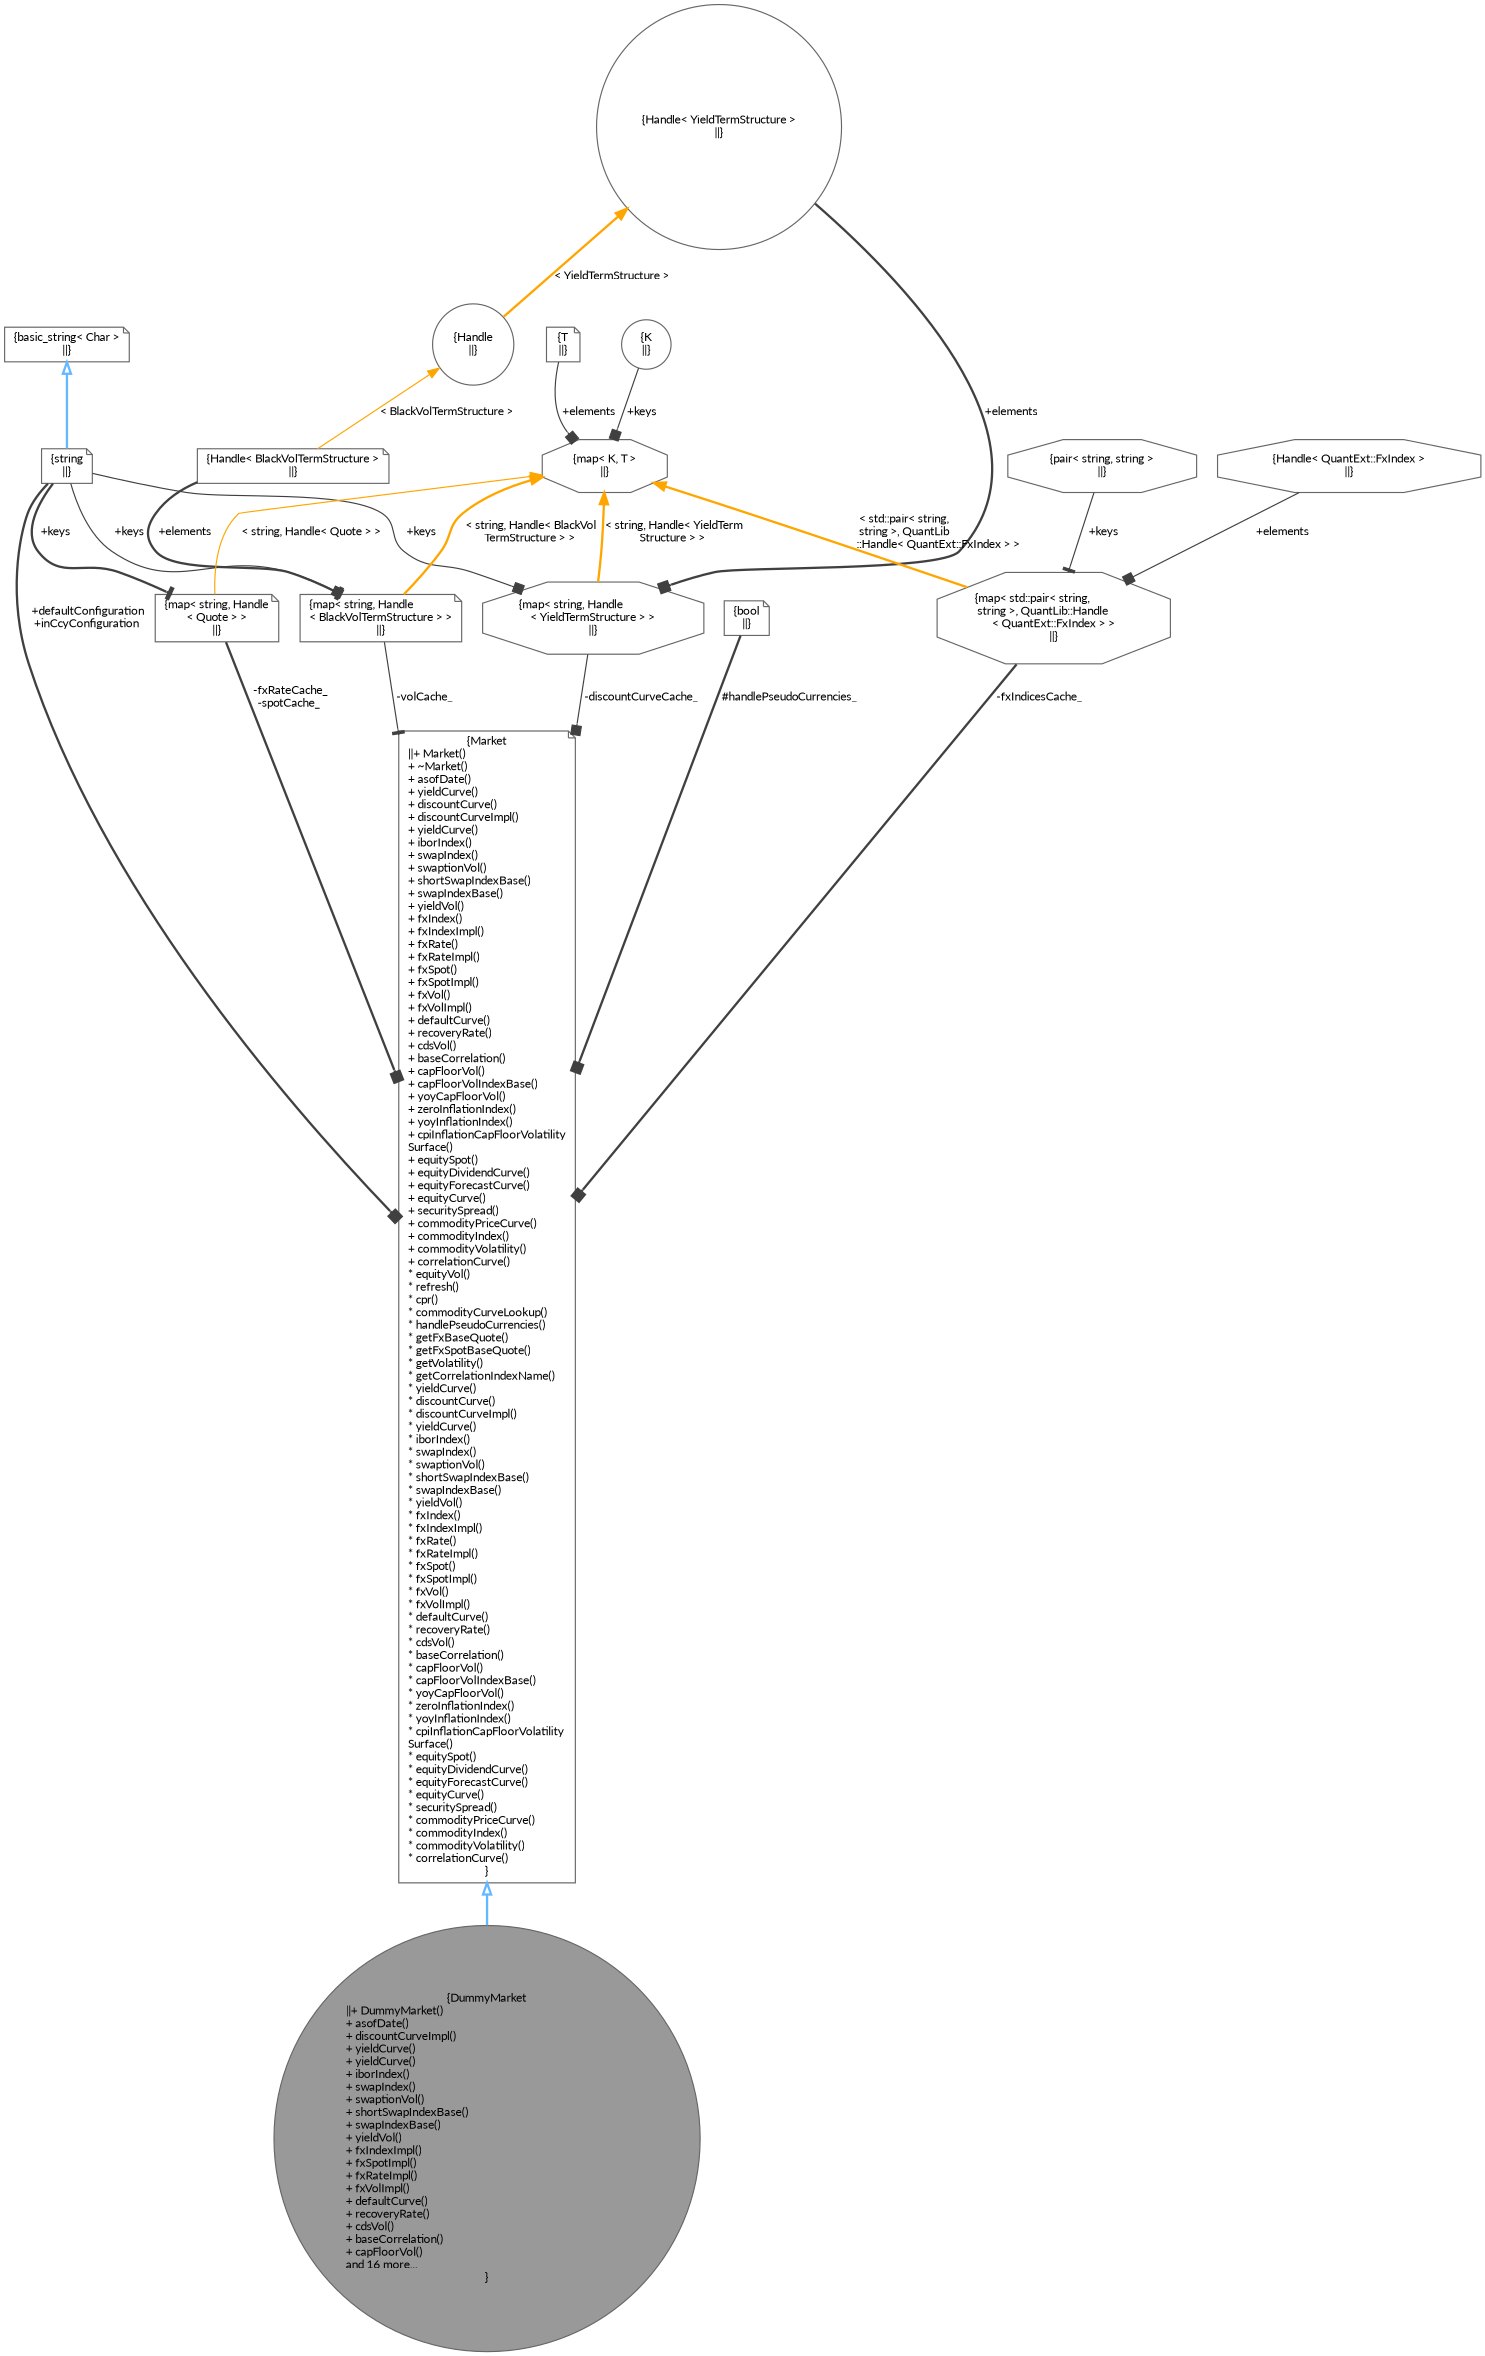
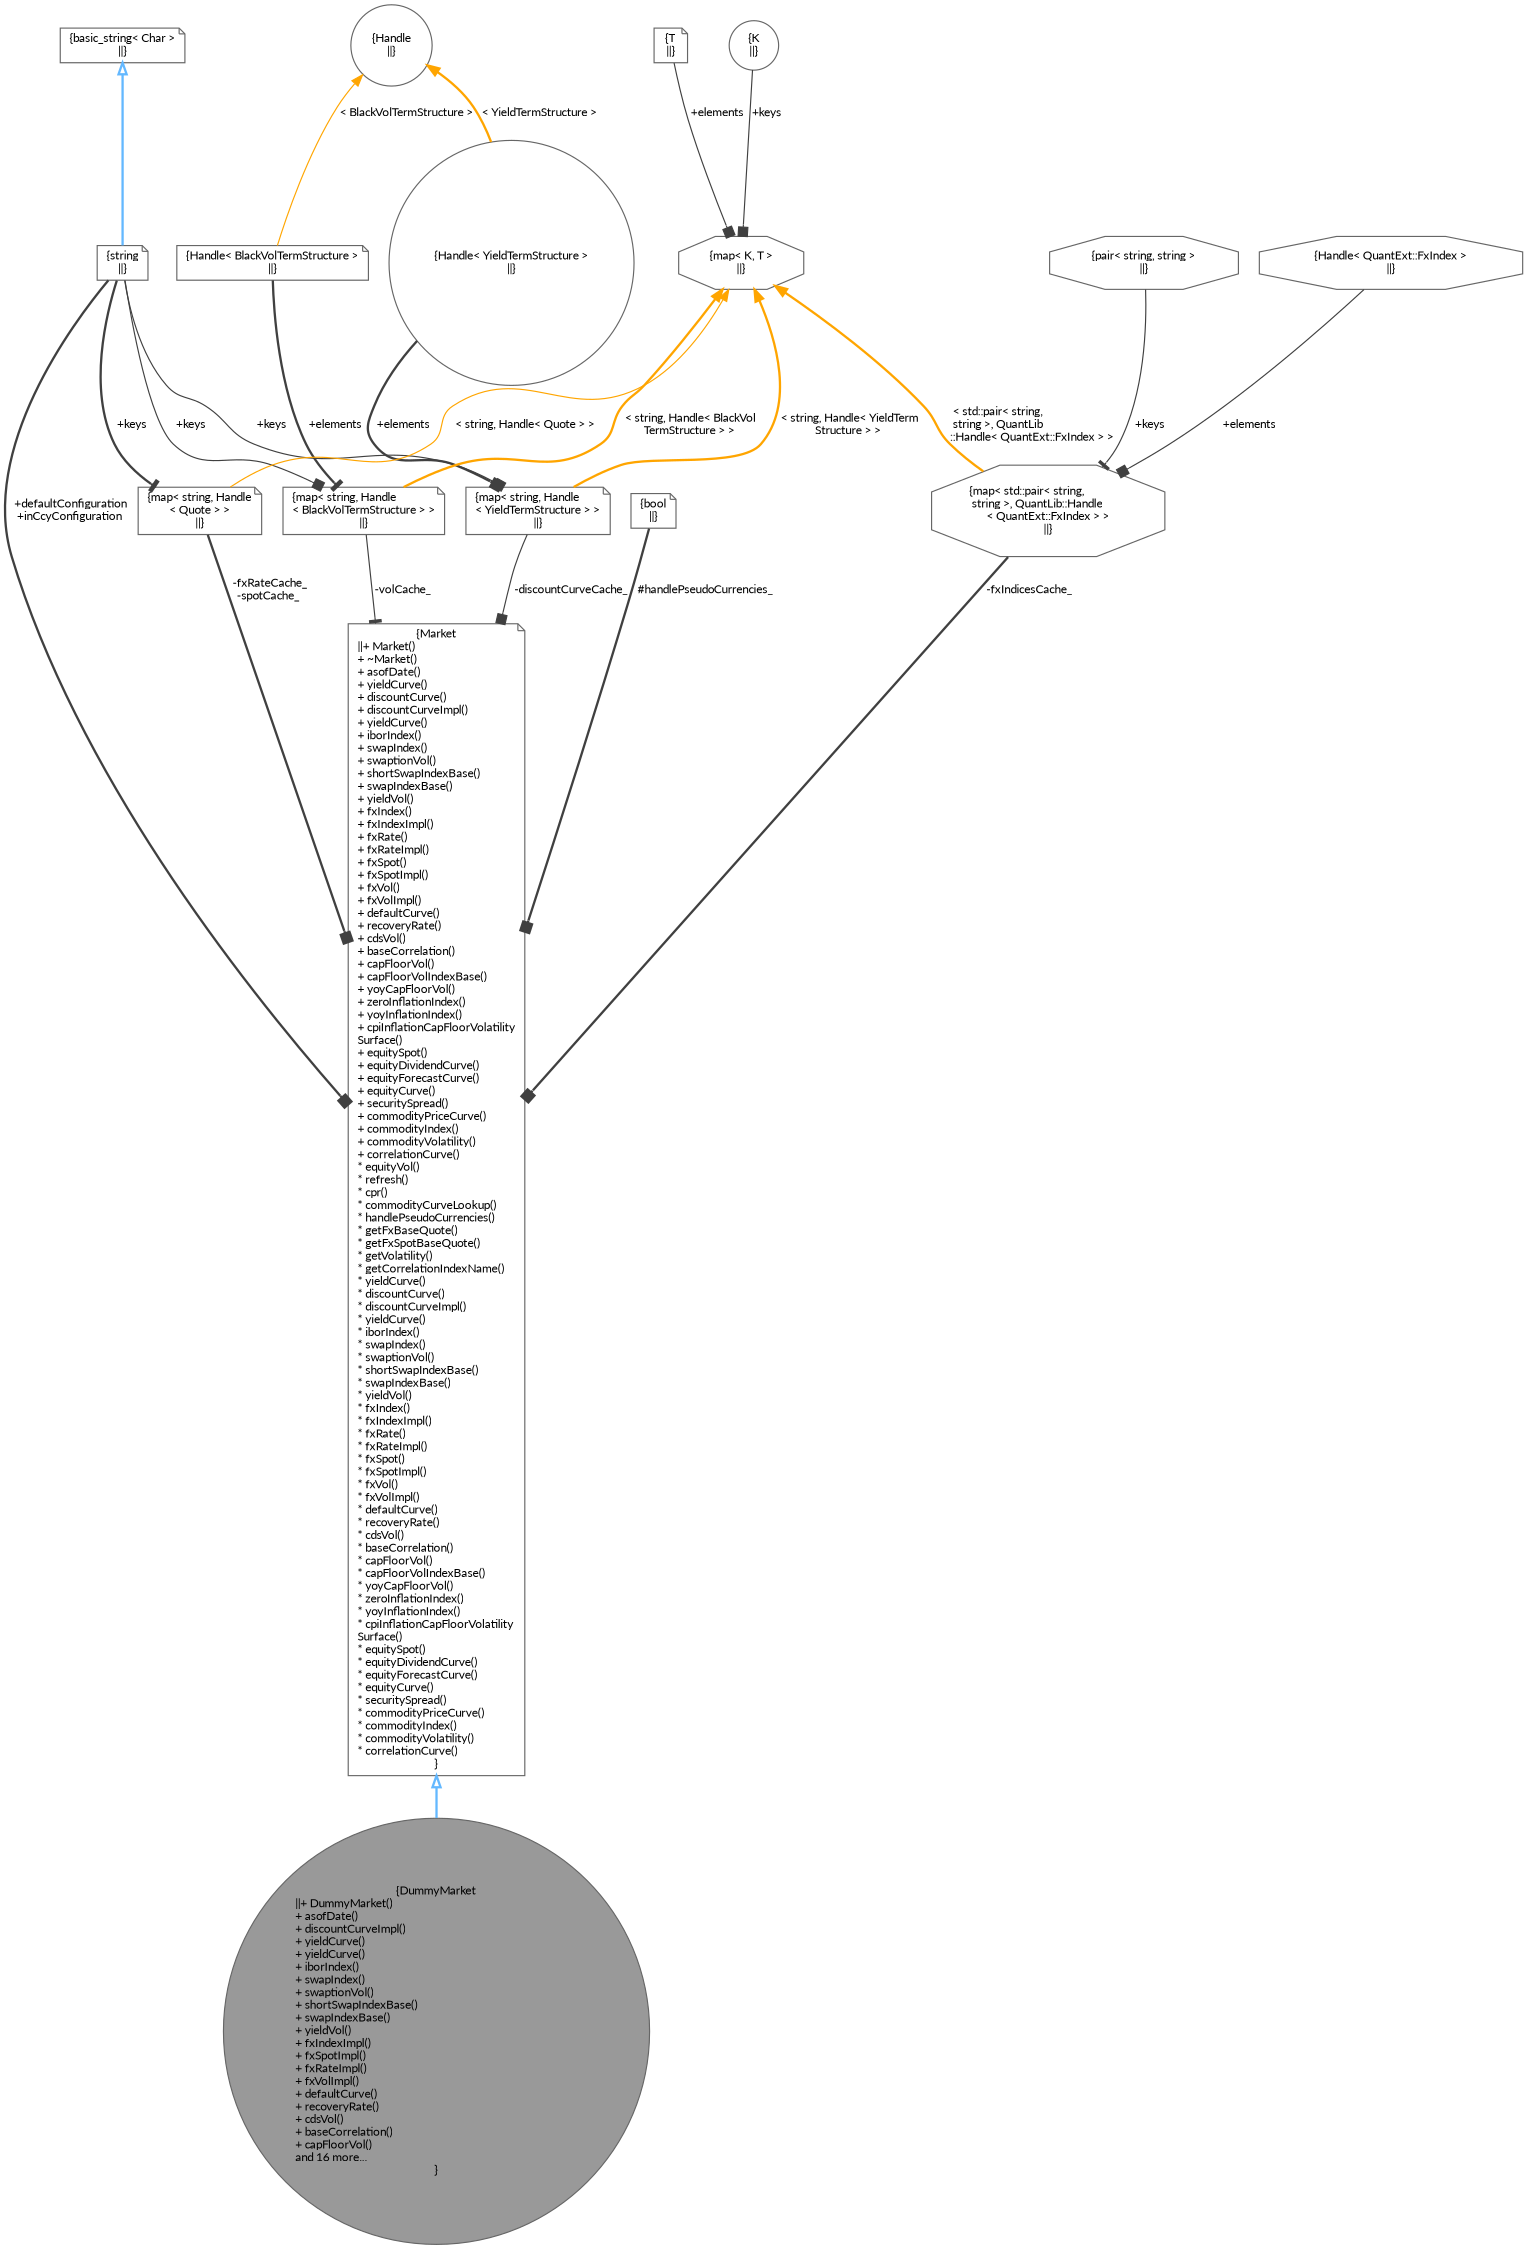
edge "{Handle ||}" -> "{Handle< YieldTermStructure > ||}": reversed
node "{map< string, Handle < YieldTermStructure > > ||}": shape octagon -> note
